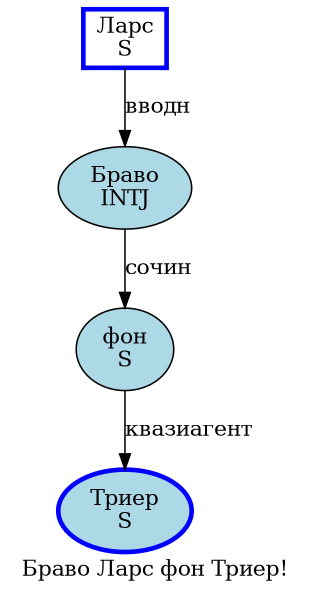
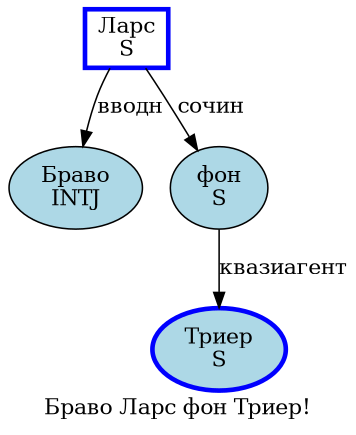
edge "Браво INTJ" -> "фон S": now "Ларс S" -> "фон S"
